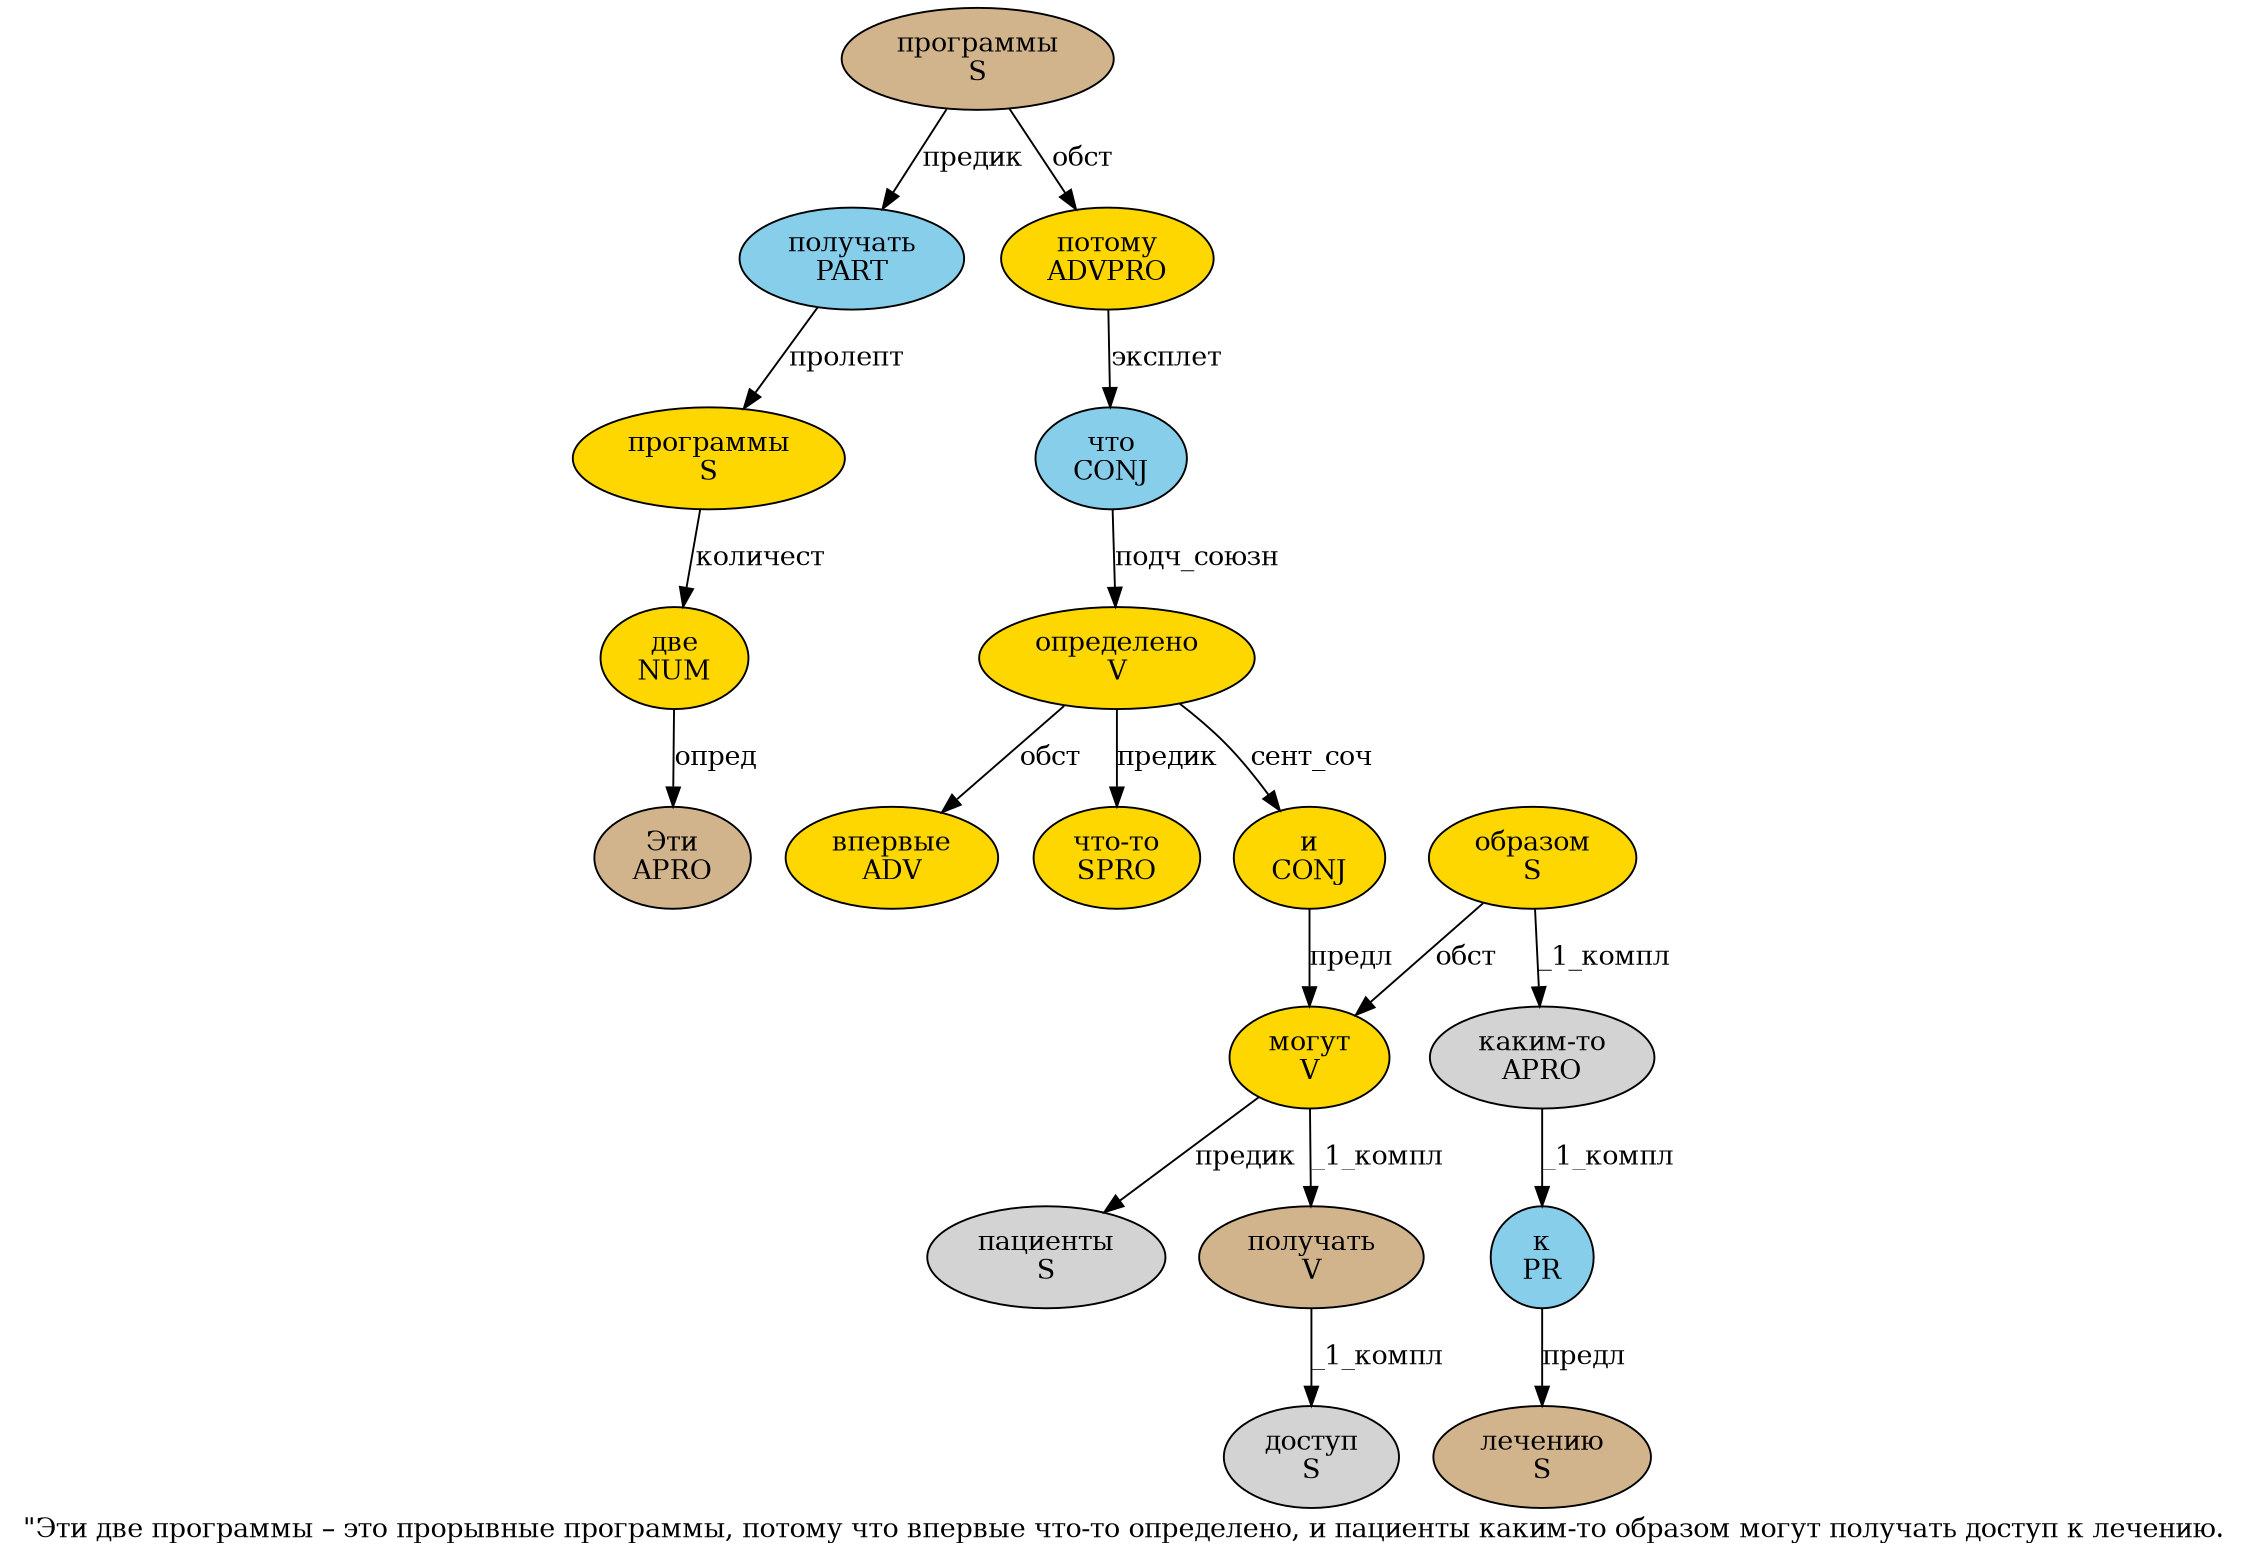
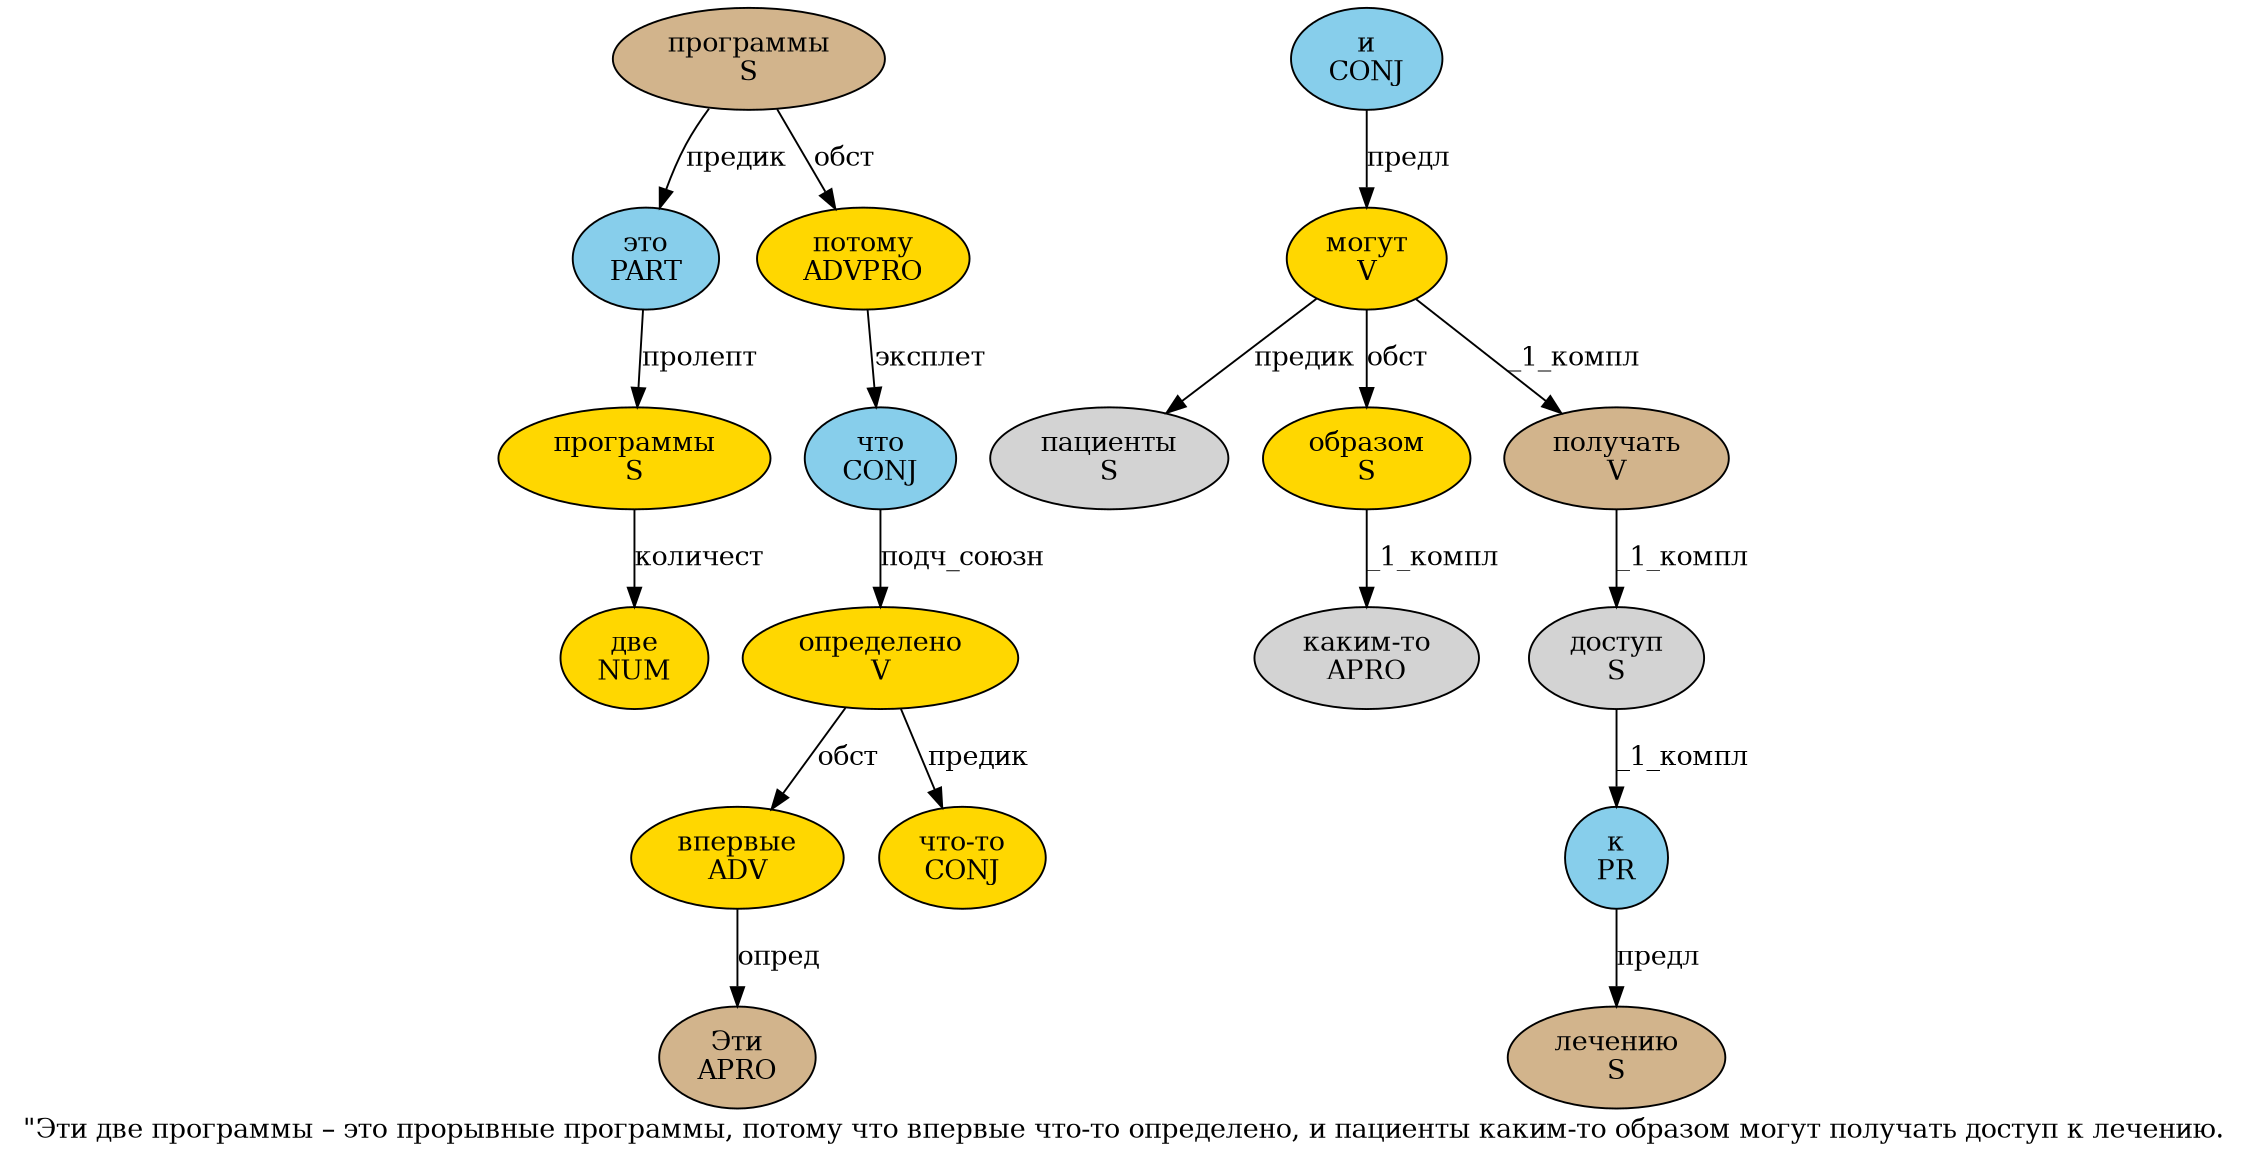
node "получать PART": label "получать PART" -> "это PART"
edge "определено V" -> "и CONJ": removed, label "сент_соч"
edge "две NUM" -> "Эти APRO": now "впервые ADV" -> "Эти APRO"
node "что-то SPRO": label "что-то SPRO" -> "что-то CONJ"
node "и CONJ": fillcolor gold -> skyblue
edge "образом S" -> "могут V": reversed
edge "каким-то APRO" -> "к PR": now "доступ S" -> "к PR"
